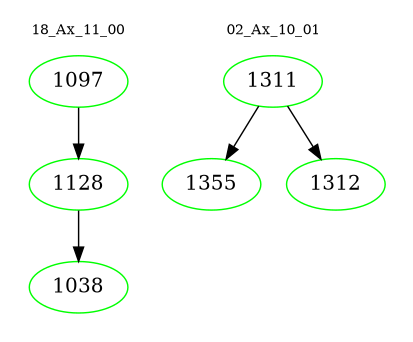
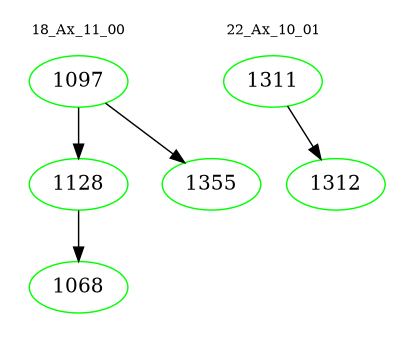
cluster "02_Ax_10_01": label "02_Ax_10_01" -> "22_Ax_10_01"
edge "1311" -> "1355": now "1097" -> "1355"
node "1038": label "1038" -> "1068"
